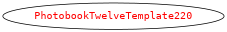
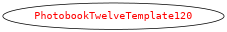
node "PhotobookTwelveTemplate220": label "PhotobookTwelveTemplate220" -> "PhotobookTwelveTemplate120"
